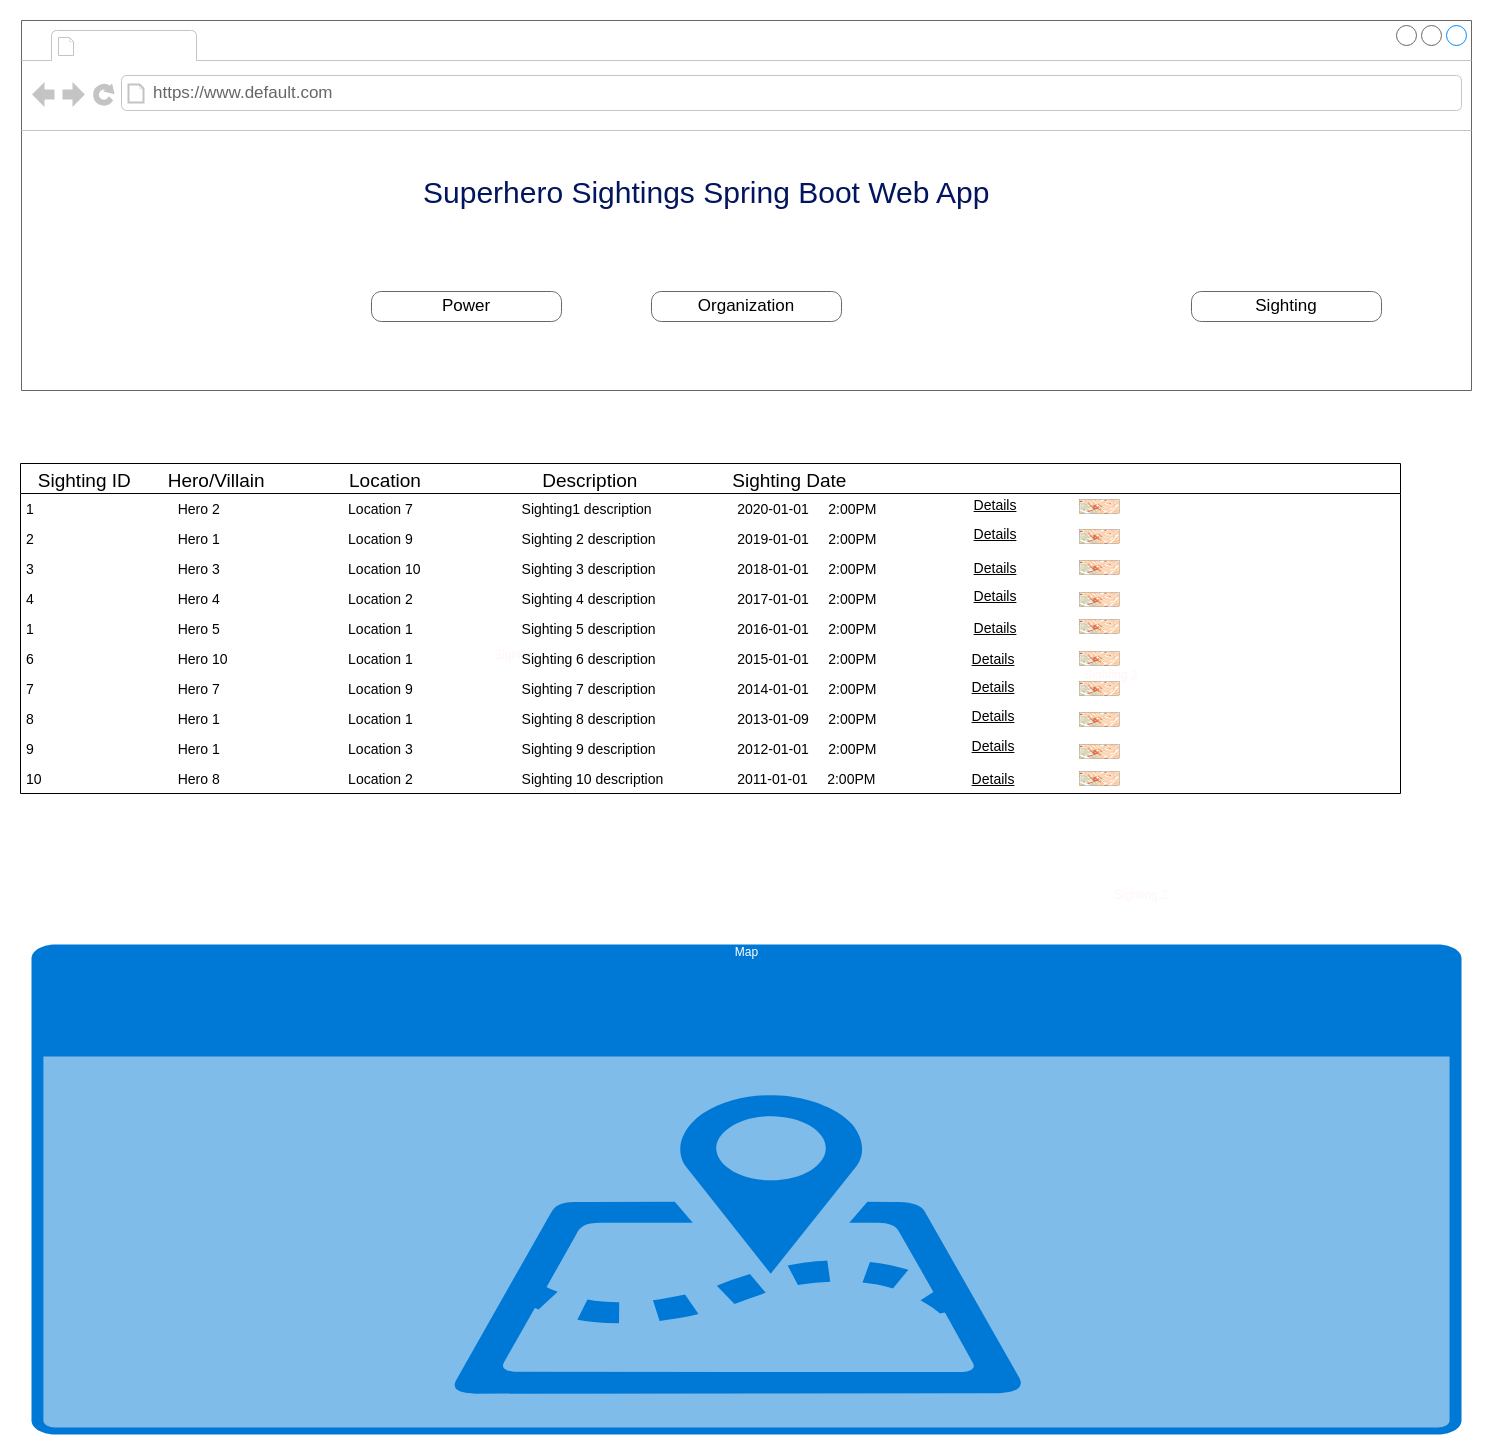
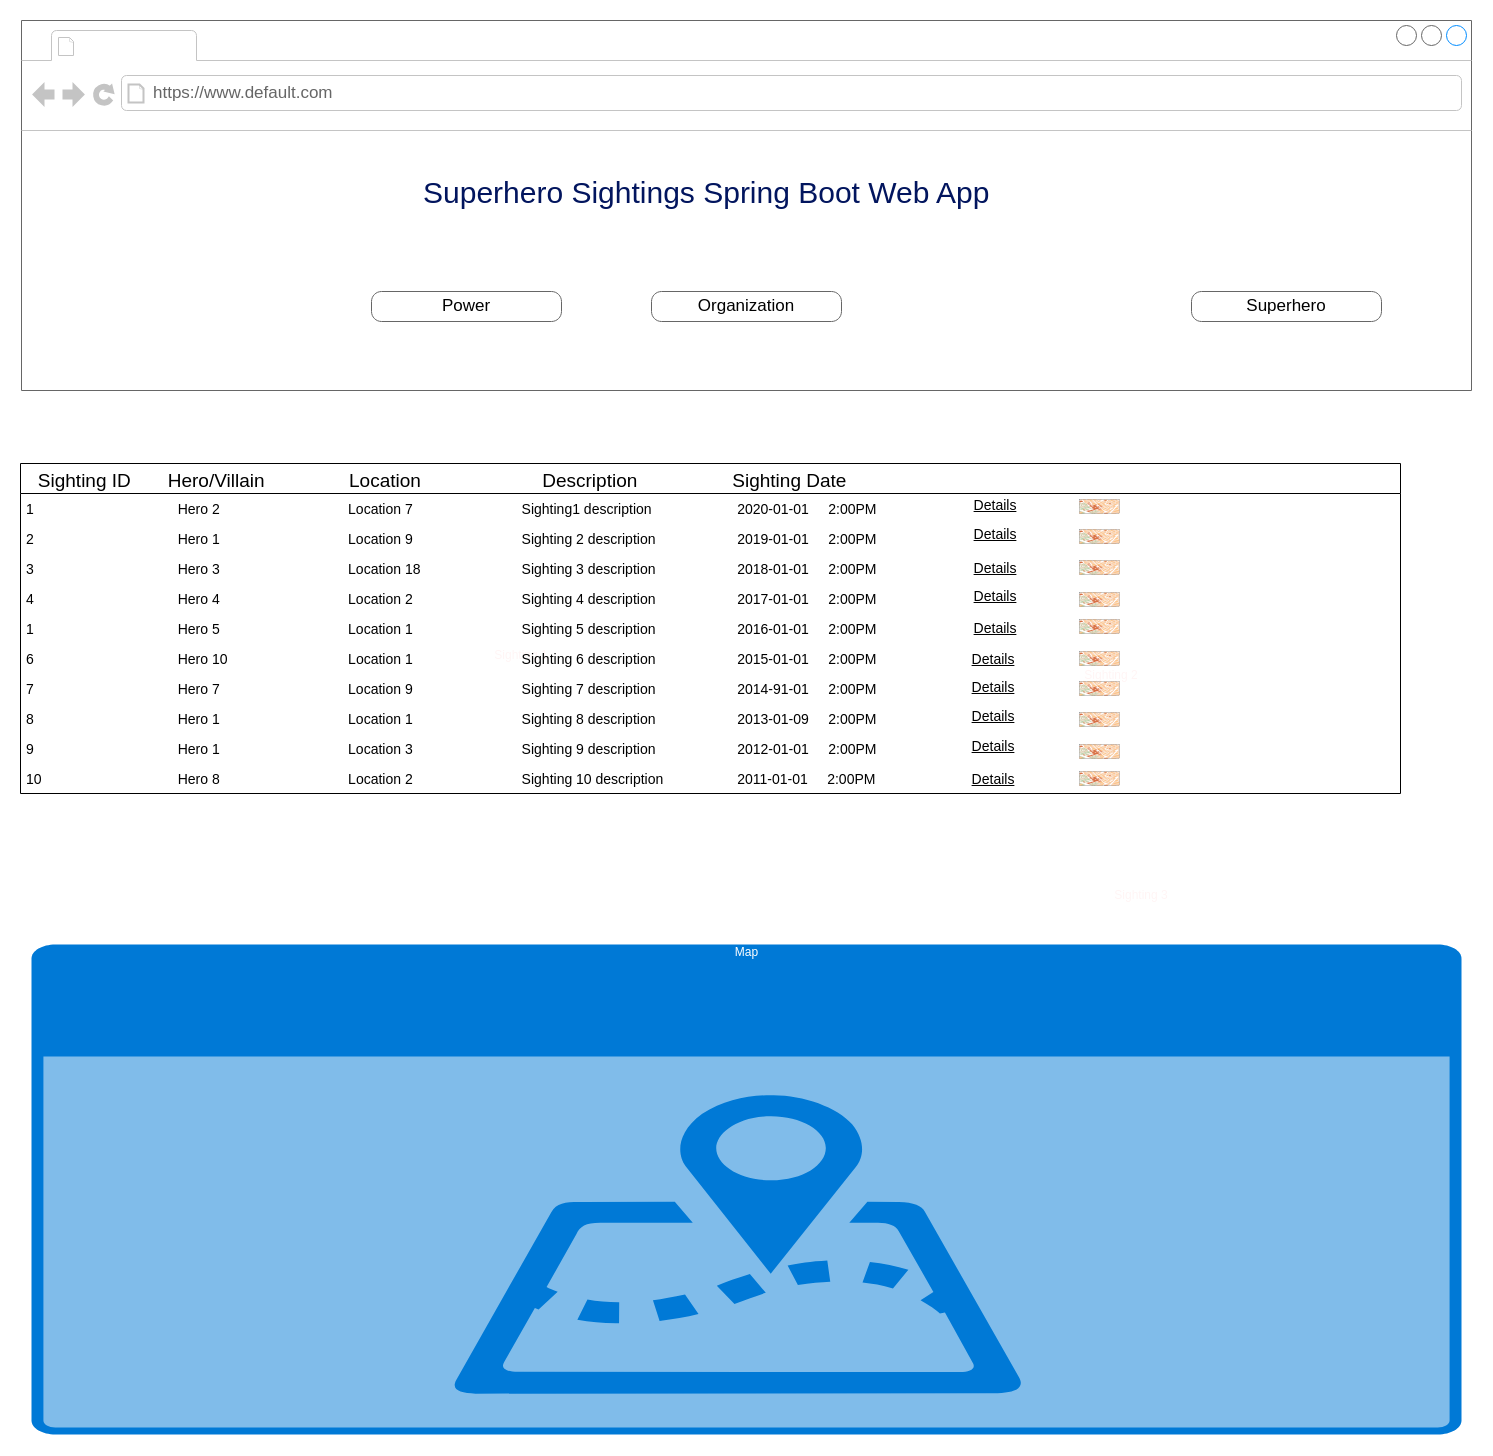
node "Sighting": label "Sighting" -> "Superhero"
node "3 Hero 3 Location 10 Sighting 3 description 2018-01-01 2:00PM": label "3 Hero 3 Location 10 Sighting 3 description 2018-01-01 2:00PM" -> "3 Hero 3 Location 18 Sighting 3 description 2018-01-01 2:00PM"
node "7 Hero 7 Location 9 Sighting 7 description 2014-01-01 2:00PM": label "7 Hero 7 Location 9 Sighting 7 description 2014-01-01 2:00PM" -> "7 Hero 7 Location 9 Sighting 7 description 2014-91-01 2:00PM"
